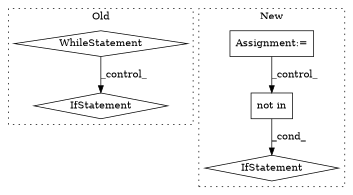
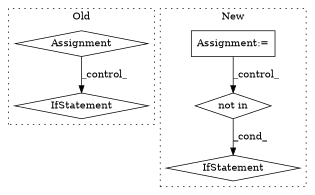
node "WhileStatement": label "WhileStatement" -> "Assignment"
node "not in": shape box -> diamond
